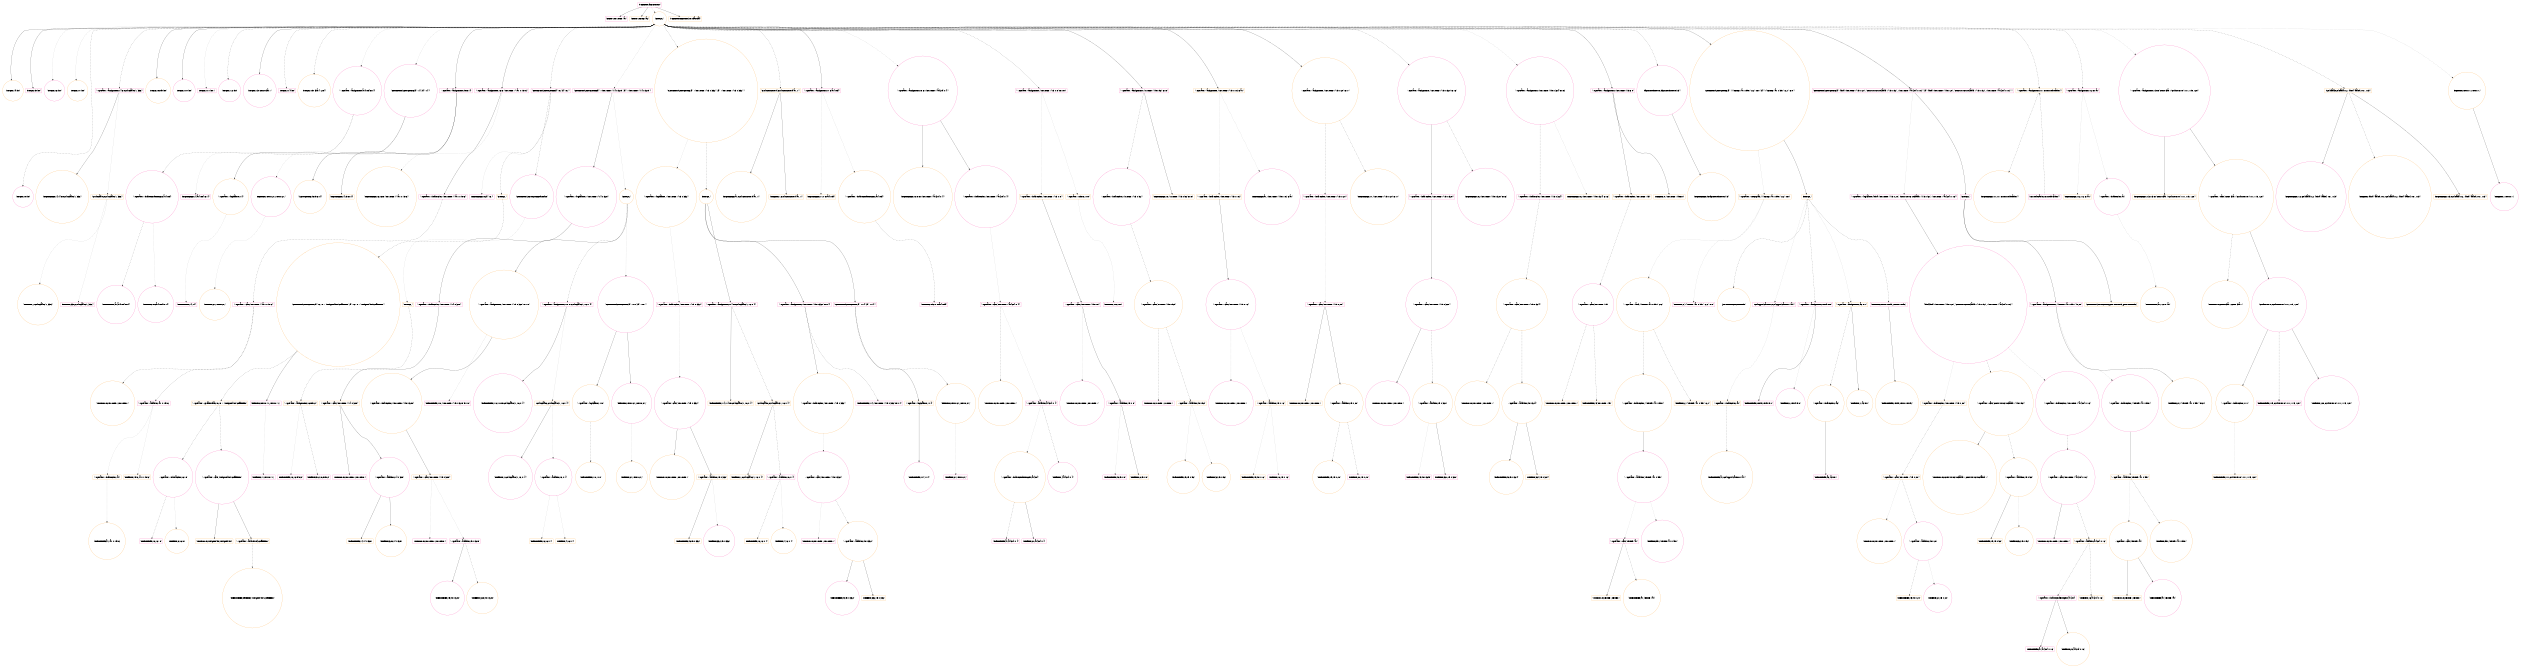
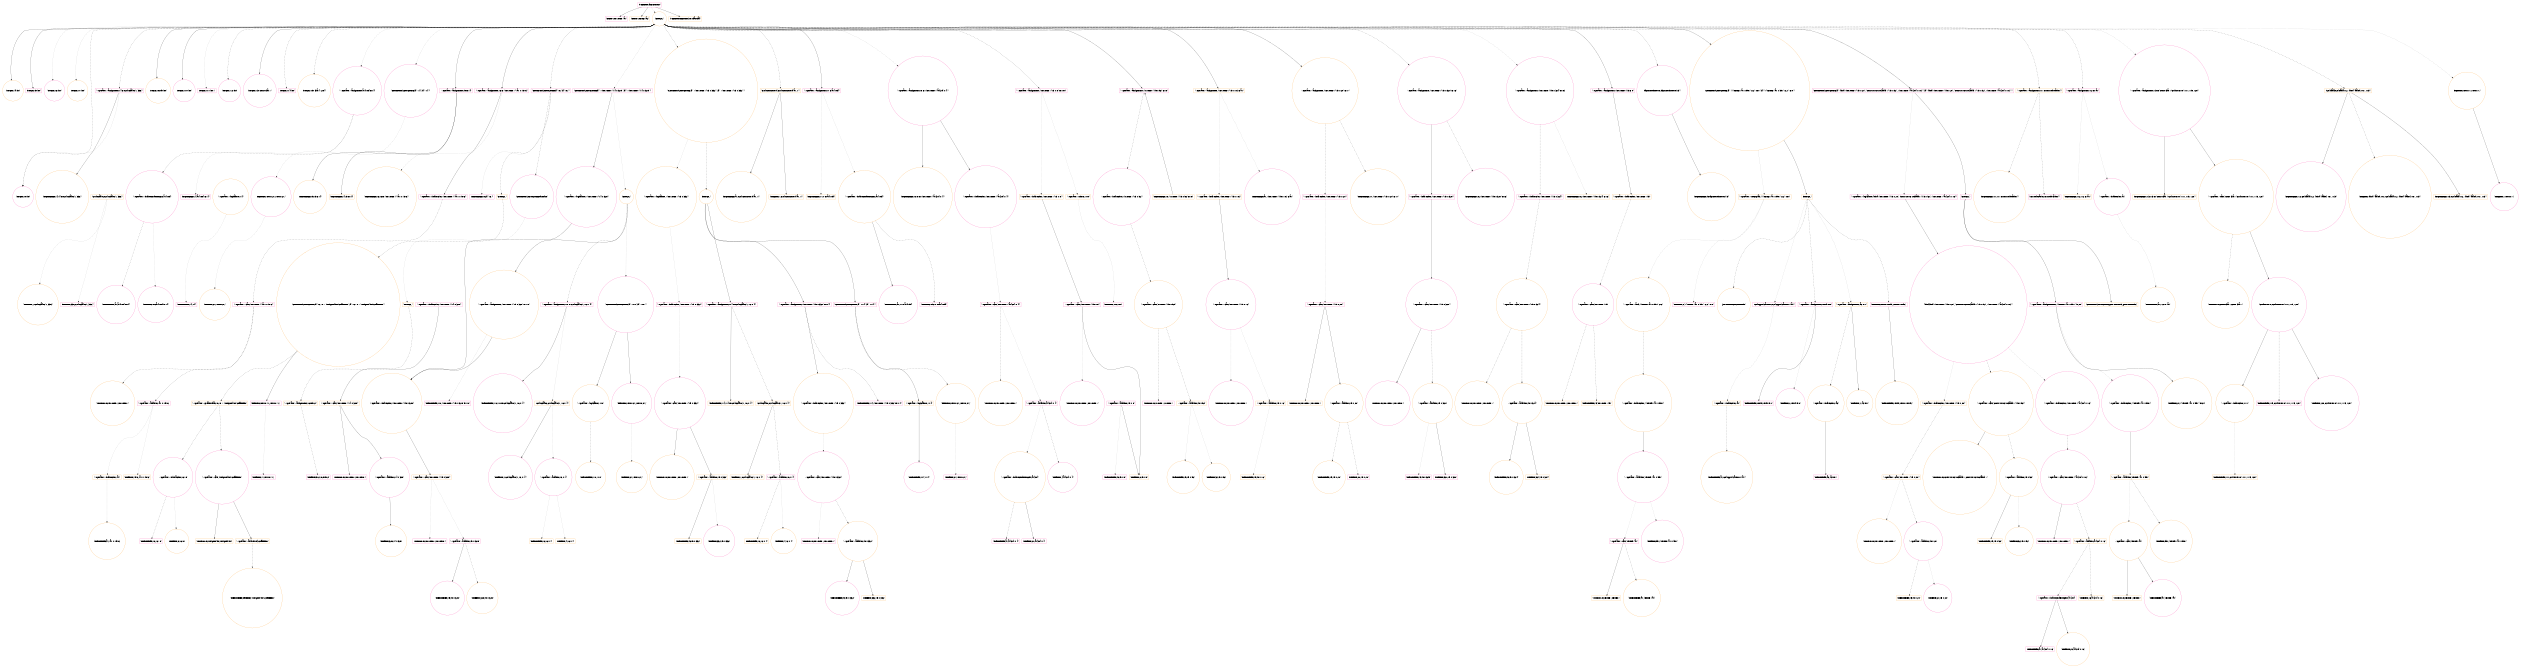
edge "(<operator>.assignment,v4 = Curl_ccalloc(1, 336))" -> "(Curl_ccalloc,Curl_ccalloc(1, 336))": now "(<operator>.assignment,v4 = Curl_ccalloc(1, 336))" -> "(LOCAL,v8: int)"
edge "(<operator>.assignment,*(_WORD *)(v5 + 52) = v8)" -> "(IDENTIFIER,v8,*(_WORD *)(v5 + 52) = v8)": reversed
edge "(_errno_location,_errno_location())" -> "(<operator>.assignment,v11 = _errno_location())": reversed
edge "(CONTROL_STRUCTURE,if ( !v4 ),if ( !v4 ))" -> "(<operator>.logicalNot,!v4)": removed
node "(STRUCTURE,v5,v5 = v4)": label "(STRUCTURE,v5,v5 = v4)" -> "(IDENTIFIER,v5,v5 = v4)"
node "(LITERAL,0,*(_DWORD *)v5 = 0)": removed
edge "(<operator>.logicalNot,!*(_DWORD *)(v4 + 328))" -> "(<operator>.indirection,*(_DWORD *)(v4 + 328))": now "(<operator>.logicalNot,!*(_DWORD *)(v4 + 328))" -> "(<operator>.indirection,*(_DWORD *)(v5 + 328))"
node "(IDENTIFIER,a1,v7 = a1[105])": added
edge "(<operator>.cast,(_DWORD *)(v5 + 8))" -> "(<operator>.addition,v5 + 8)": now "(<operator>.cast,(_DWORD *)(v5 + 8))" -> "(LITERAL,8,v5 + 8)"
node "(LITERAL,2,*((_BYTE *)a1 + 591) & 2)": removed
node "(IDENTIFIER,v6,v6 = 512)": removed
node "(LITERAL,16,v5 + 16)": removed
node "(IDENTIFIER,v4,v4 + 328)": removed
